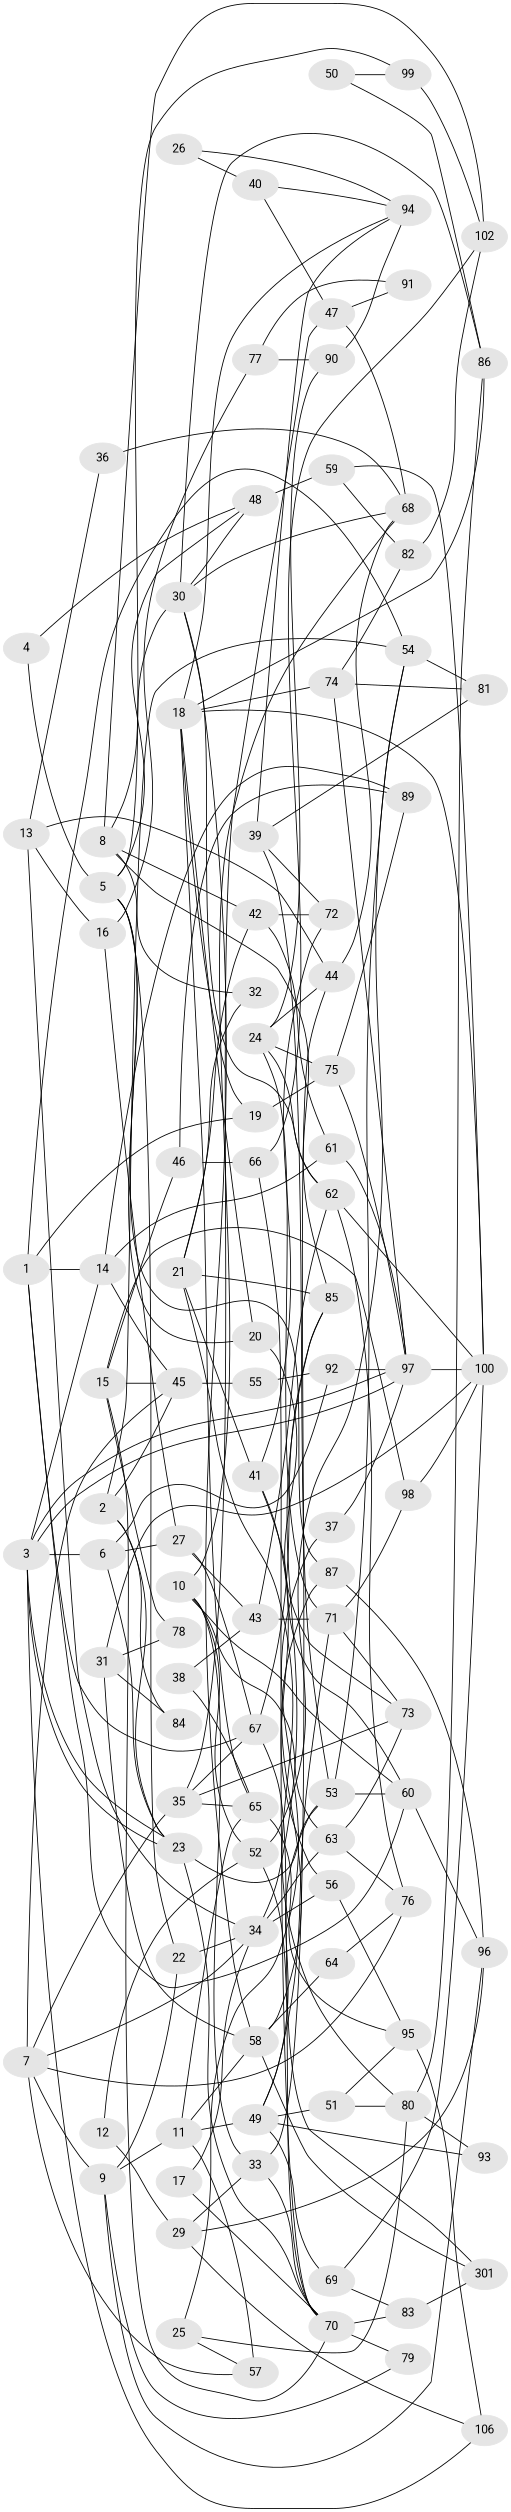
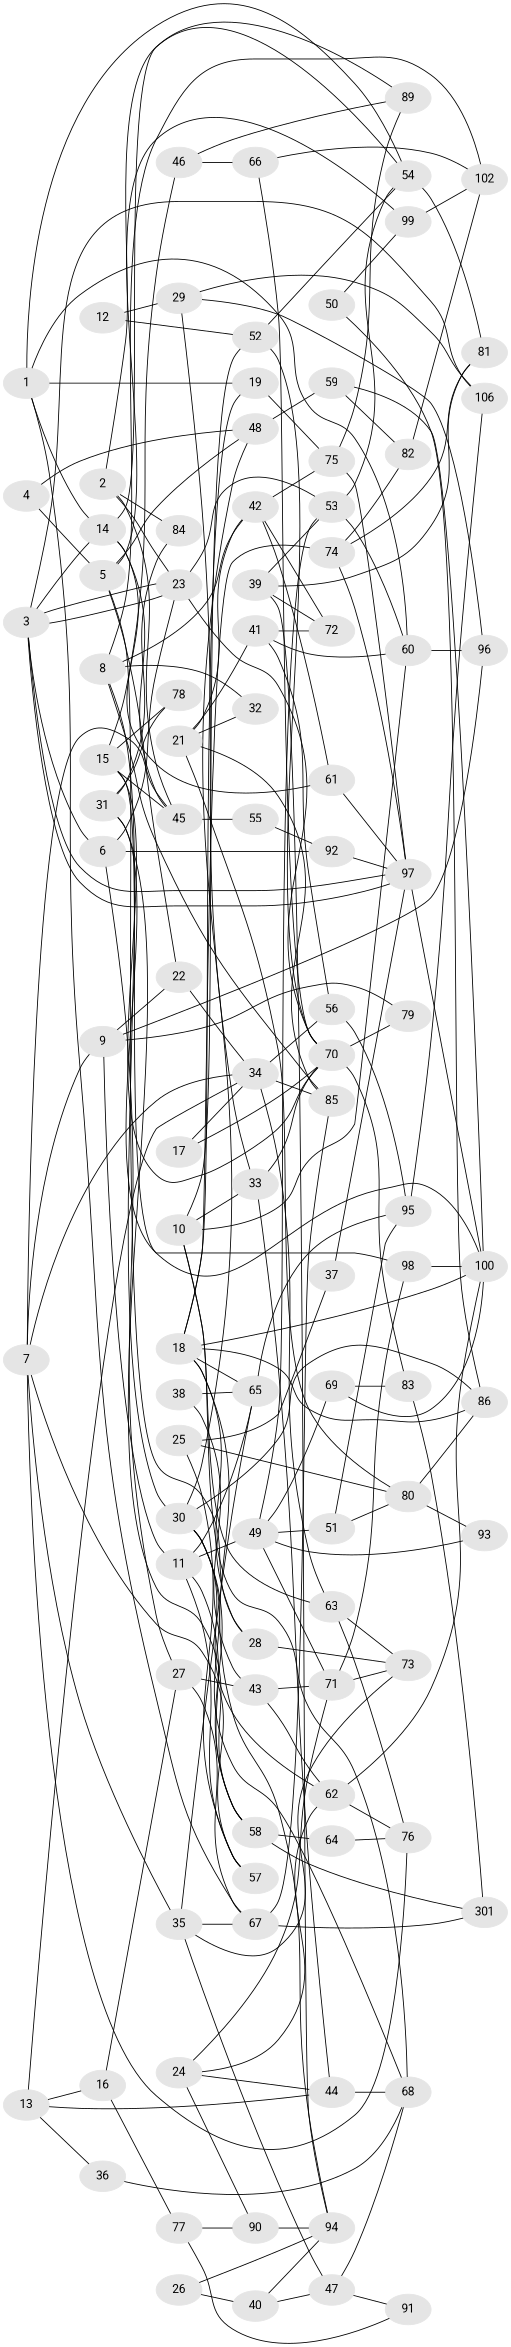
edge "24" -- "75": now "42" -- "75"
node "20": label "20" -> "28"
node "87": removed
